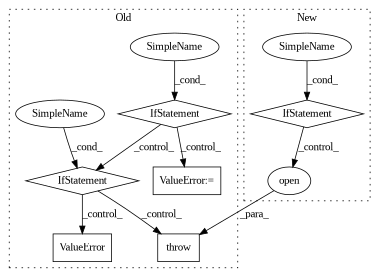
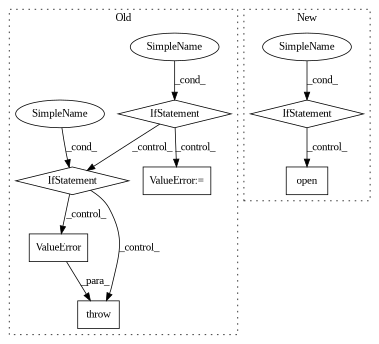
node "open": shape ellipse -> box
edge "open" -> "throw": now "ValueError" -> "throw"
